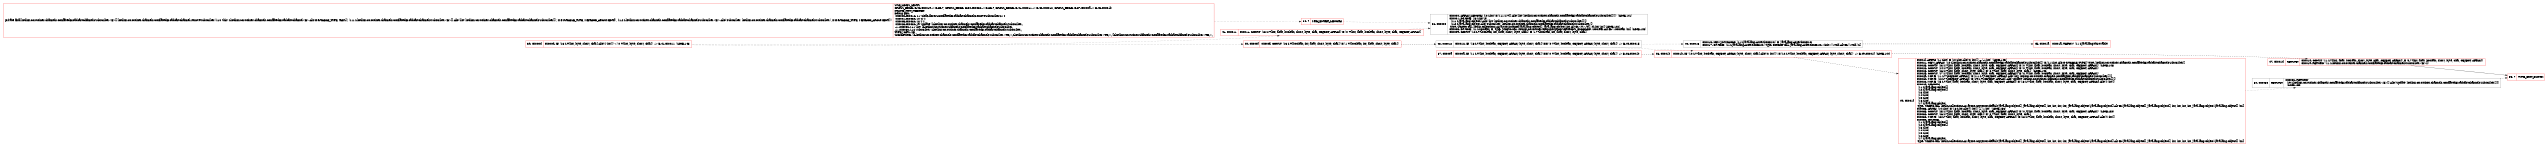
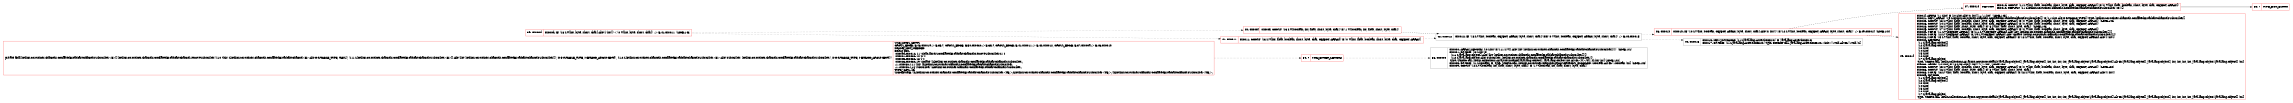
edge "41: 0x0011" -> "36: 0x0000": now "41: 0x0011" -> "42: 0x0012"
node "45: 0x001a": removed
node "37: 0x000a": removed
node "50: 0x003c": removed
